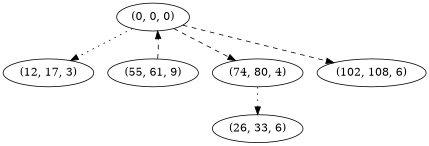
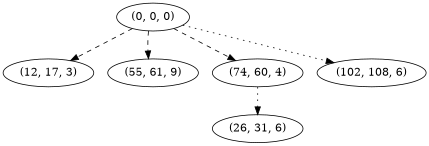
edge "(0, 0, 0)" -> "(12, 17, 3)": style dotted -> dashed
edge "(0, 0, 0)" -> "(102, 108, 6)": style dashed -> dotted
edge "(55, 61, 9)" -> "(0, 0, 0)": reversed
node "(74, 80, 4)": label "(74, 80, 4)" -> "(74, 60, 4)"
node "(26, 33, 6)": label "(26, 33, 6)" -> "(26, 31, 6)"
